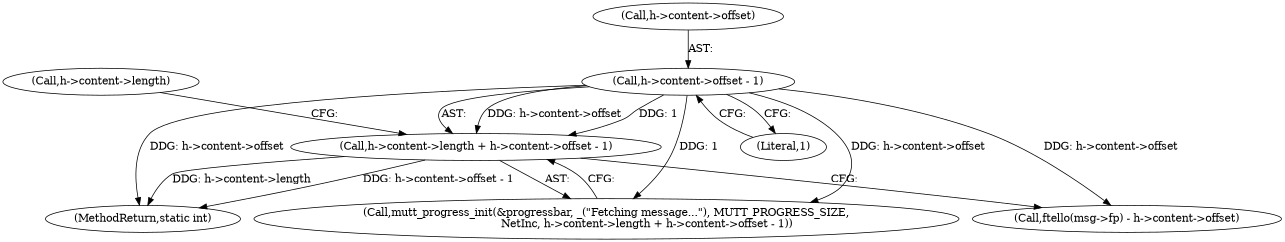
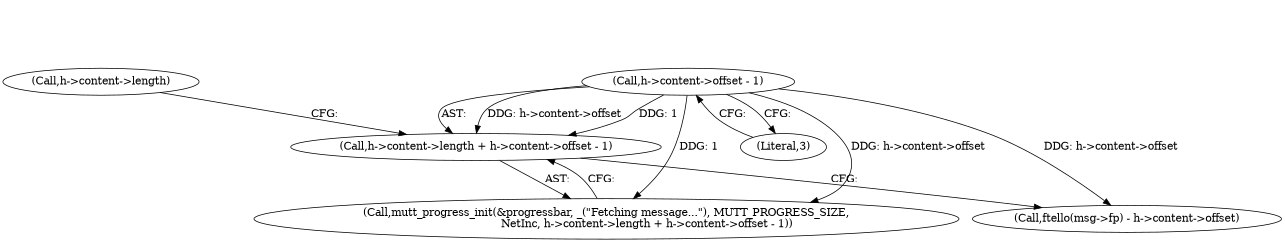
node "(Call,h->content->offset)": removed
node "(Literal,1)": label "(Literal,1)" -> "(Literal,3)"
node "(MethodReturn,static int)": removed
